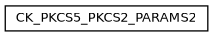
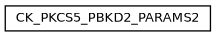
node "CK_PKCS5_PKCS2_PARAMS2": label "CK_PKCS5_PKCS2_PARAMS2" -> "CK_PKCS5_PBKD2_PARAMS2"
